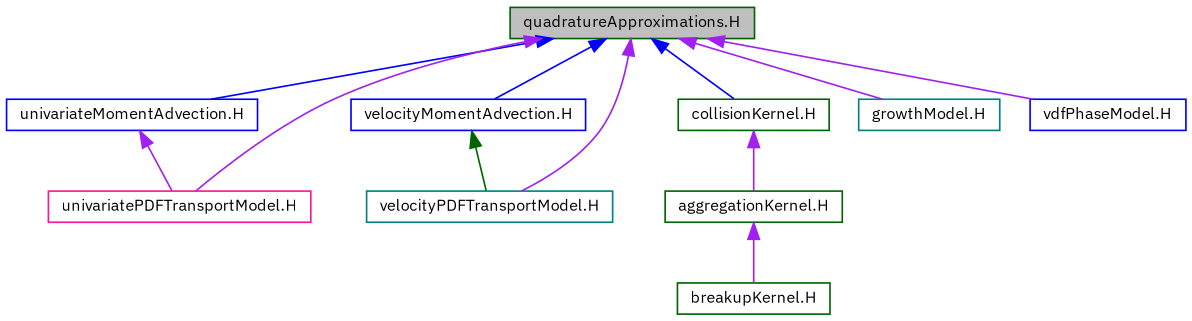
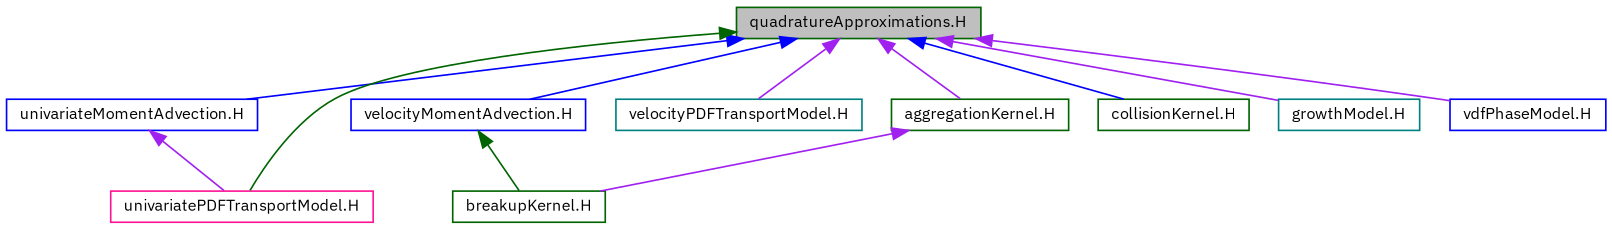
edge "univariatePDFTransportModel.H" -> "quadratureApproximations.H": color purple -> darkgreen
edge "velocityPDFTransportModel.H" -> "velocityMomentAdvection.H": now "breakupKernel.H" -> "velocityMomentAdvection.H"
edge "aggregationKernel.H" -> "collisionKernel.H": now "aggregationKernel.H" -> "quadratureApproximations.H"
